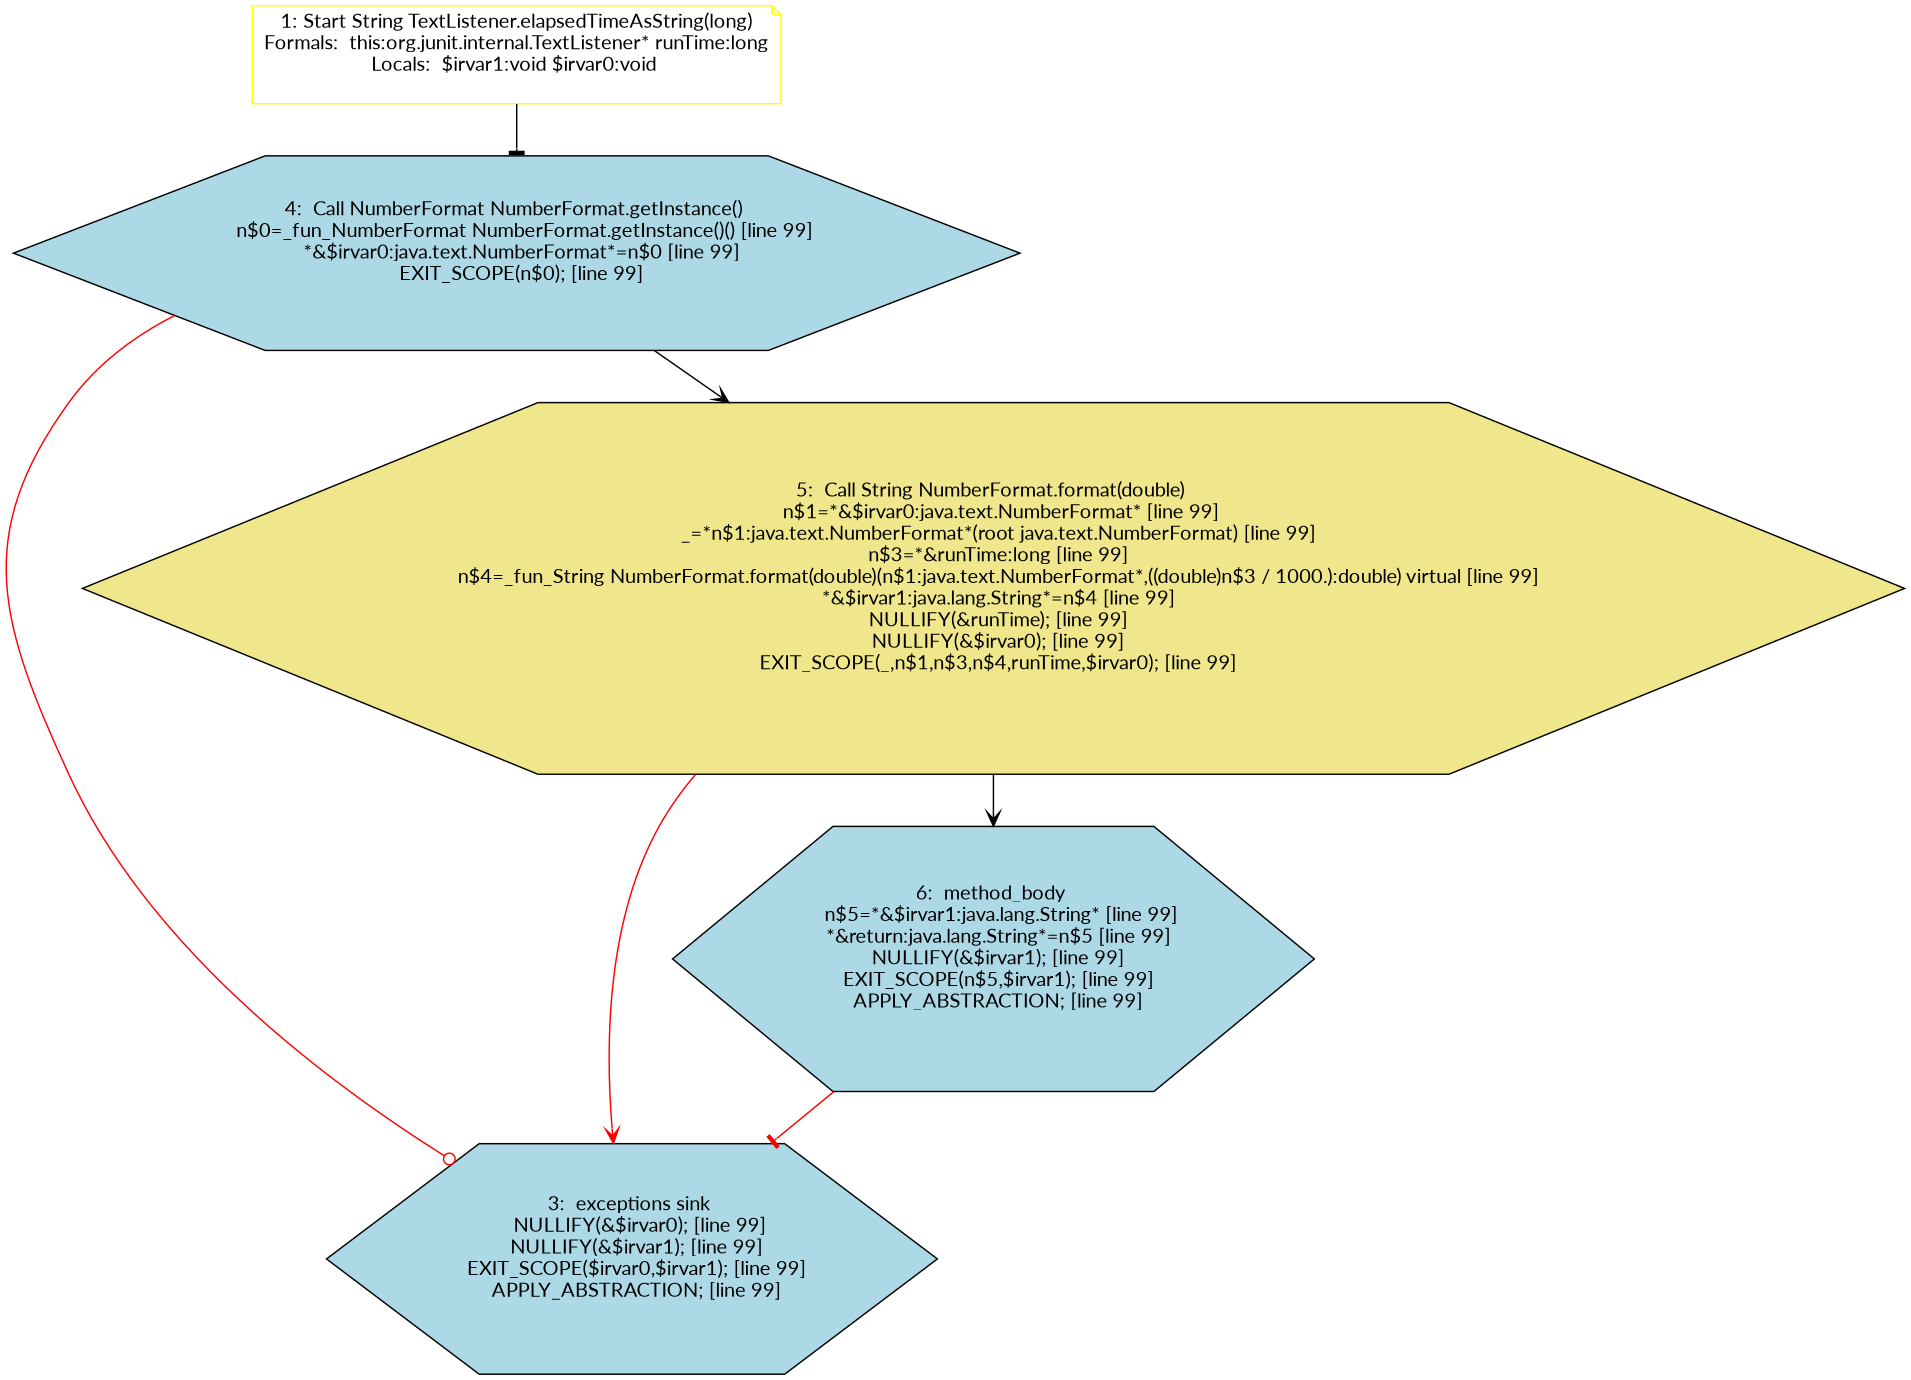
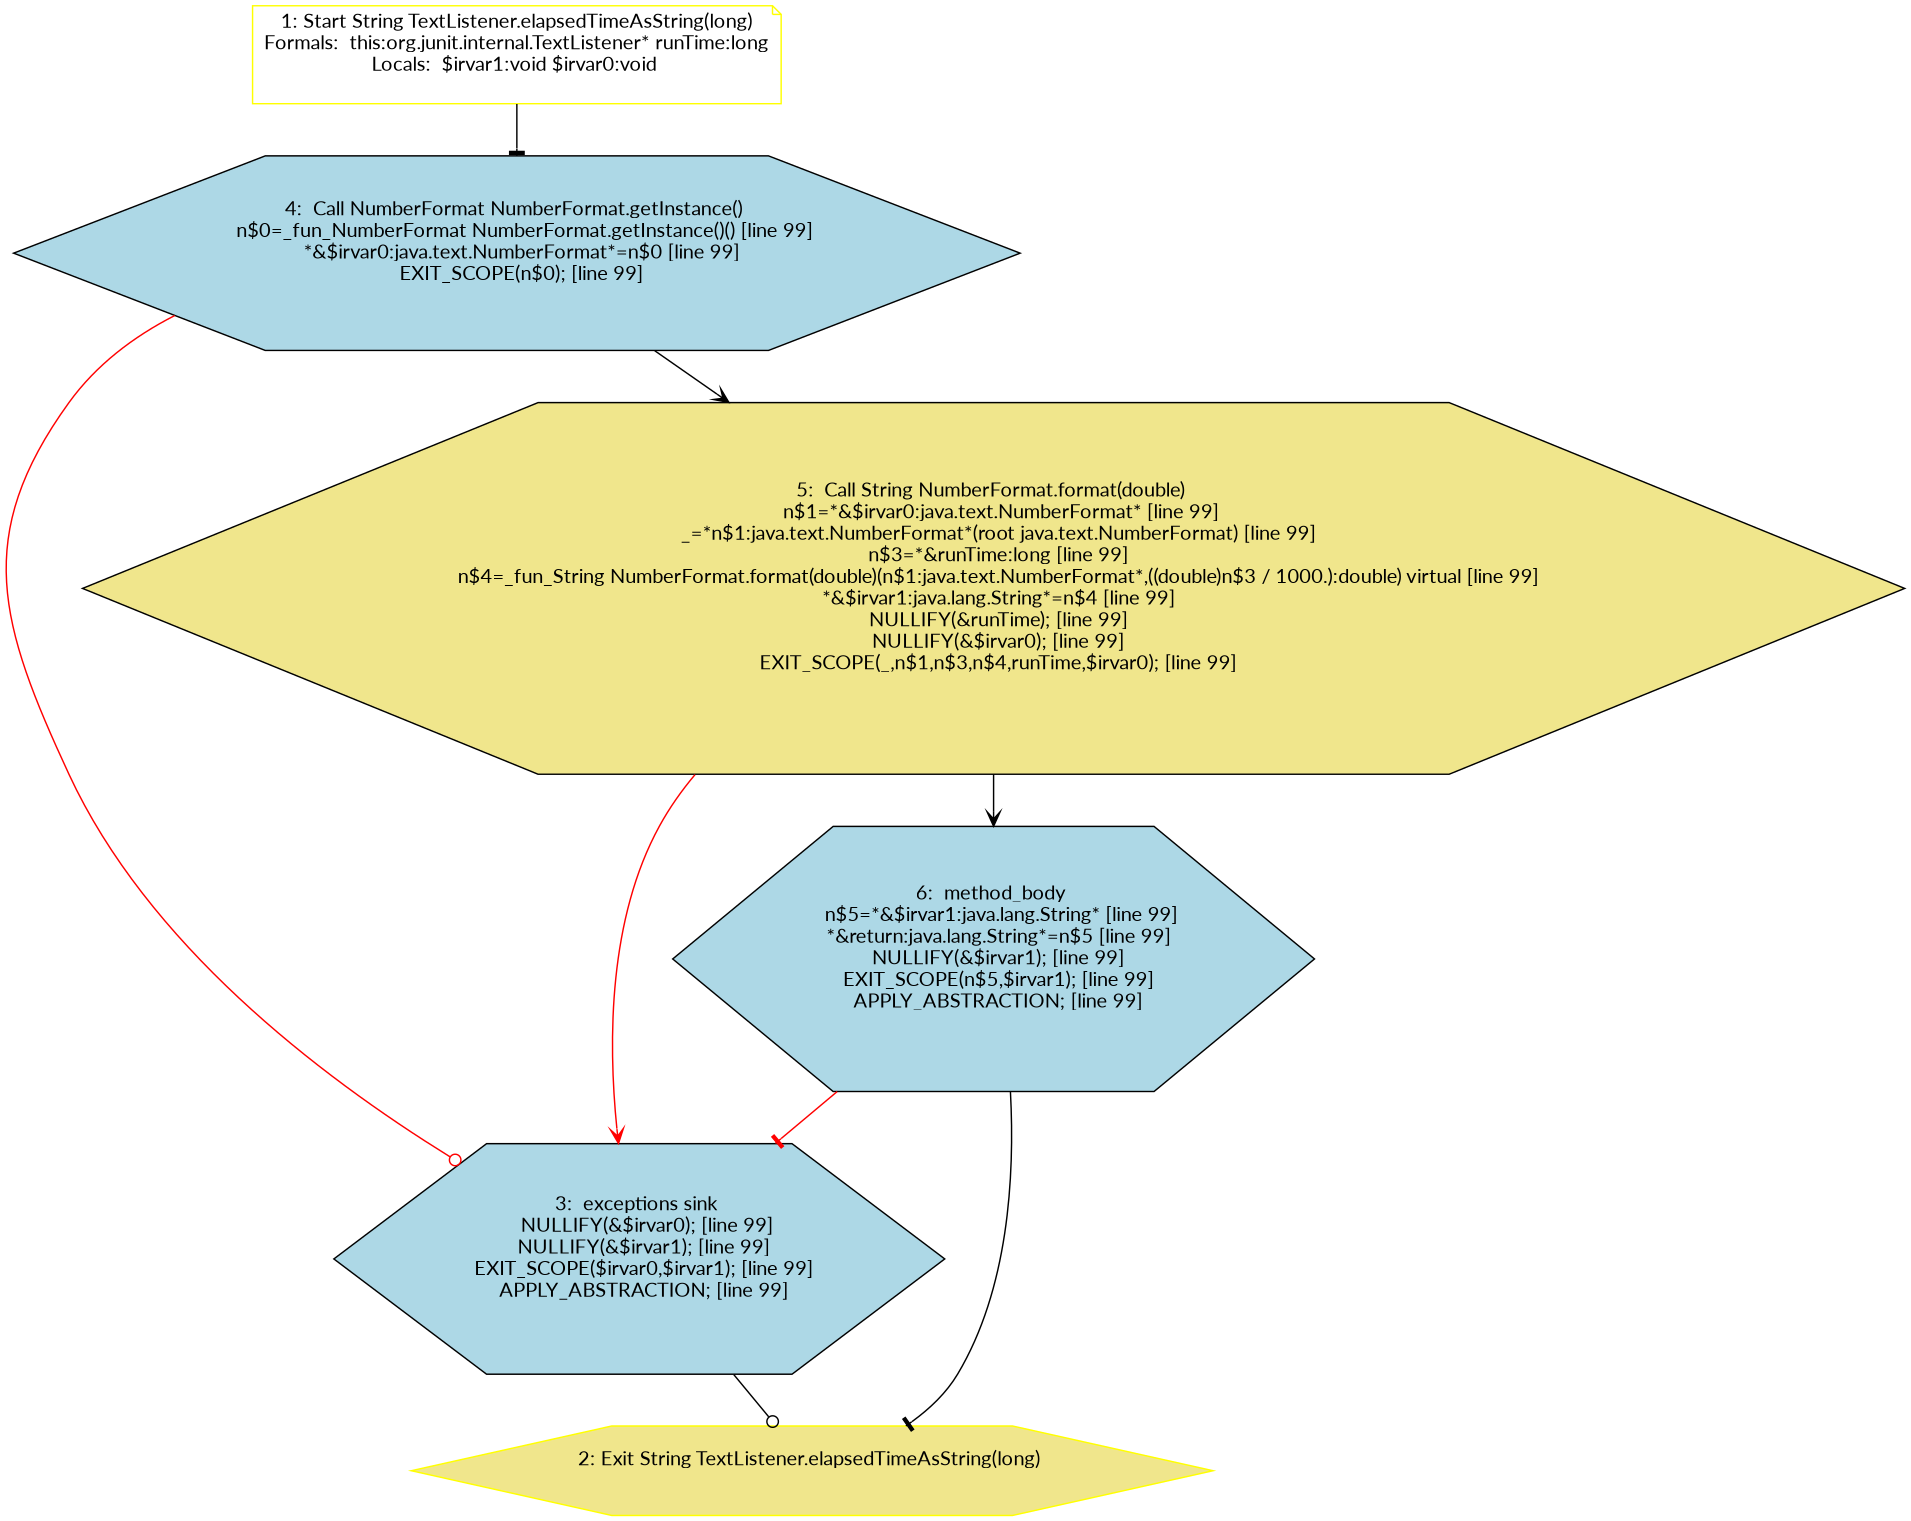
node "2: Exit String TextListener.elapsedTimeAsString(long)": added
